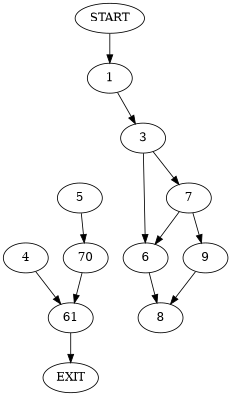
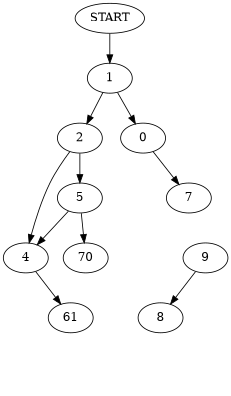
node "2": added
node "3": label "3" -> "0"
edge "7" -> "9": removed
edge "5" -> "4": added
node "6": removed
edge "70" -> "61": removed
node "EXIT": removed
